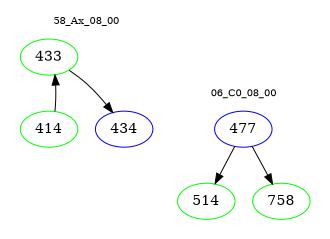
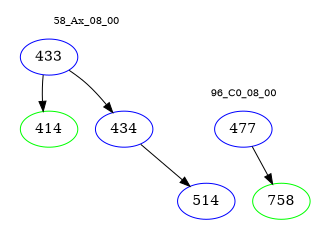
node "433": color green -> blue
cluster "06_C0_08_00": label "06_C0_08_00" -> "96_C0_08_00"
edge "414" -> "433": reversed
edge "477" -> "514": now "434" -> "514"
node "514": color green -> blue
